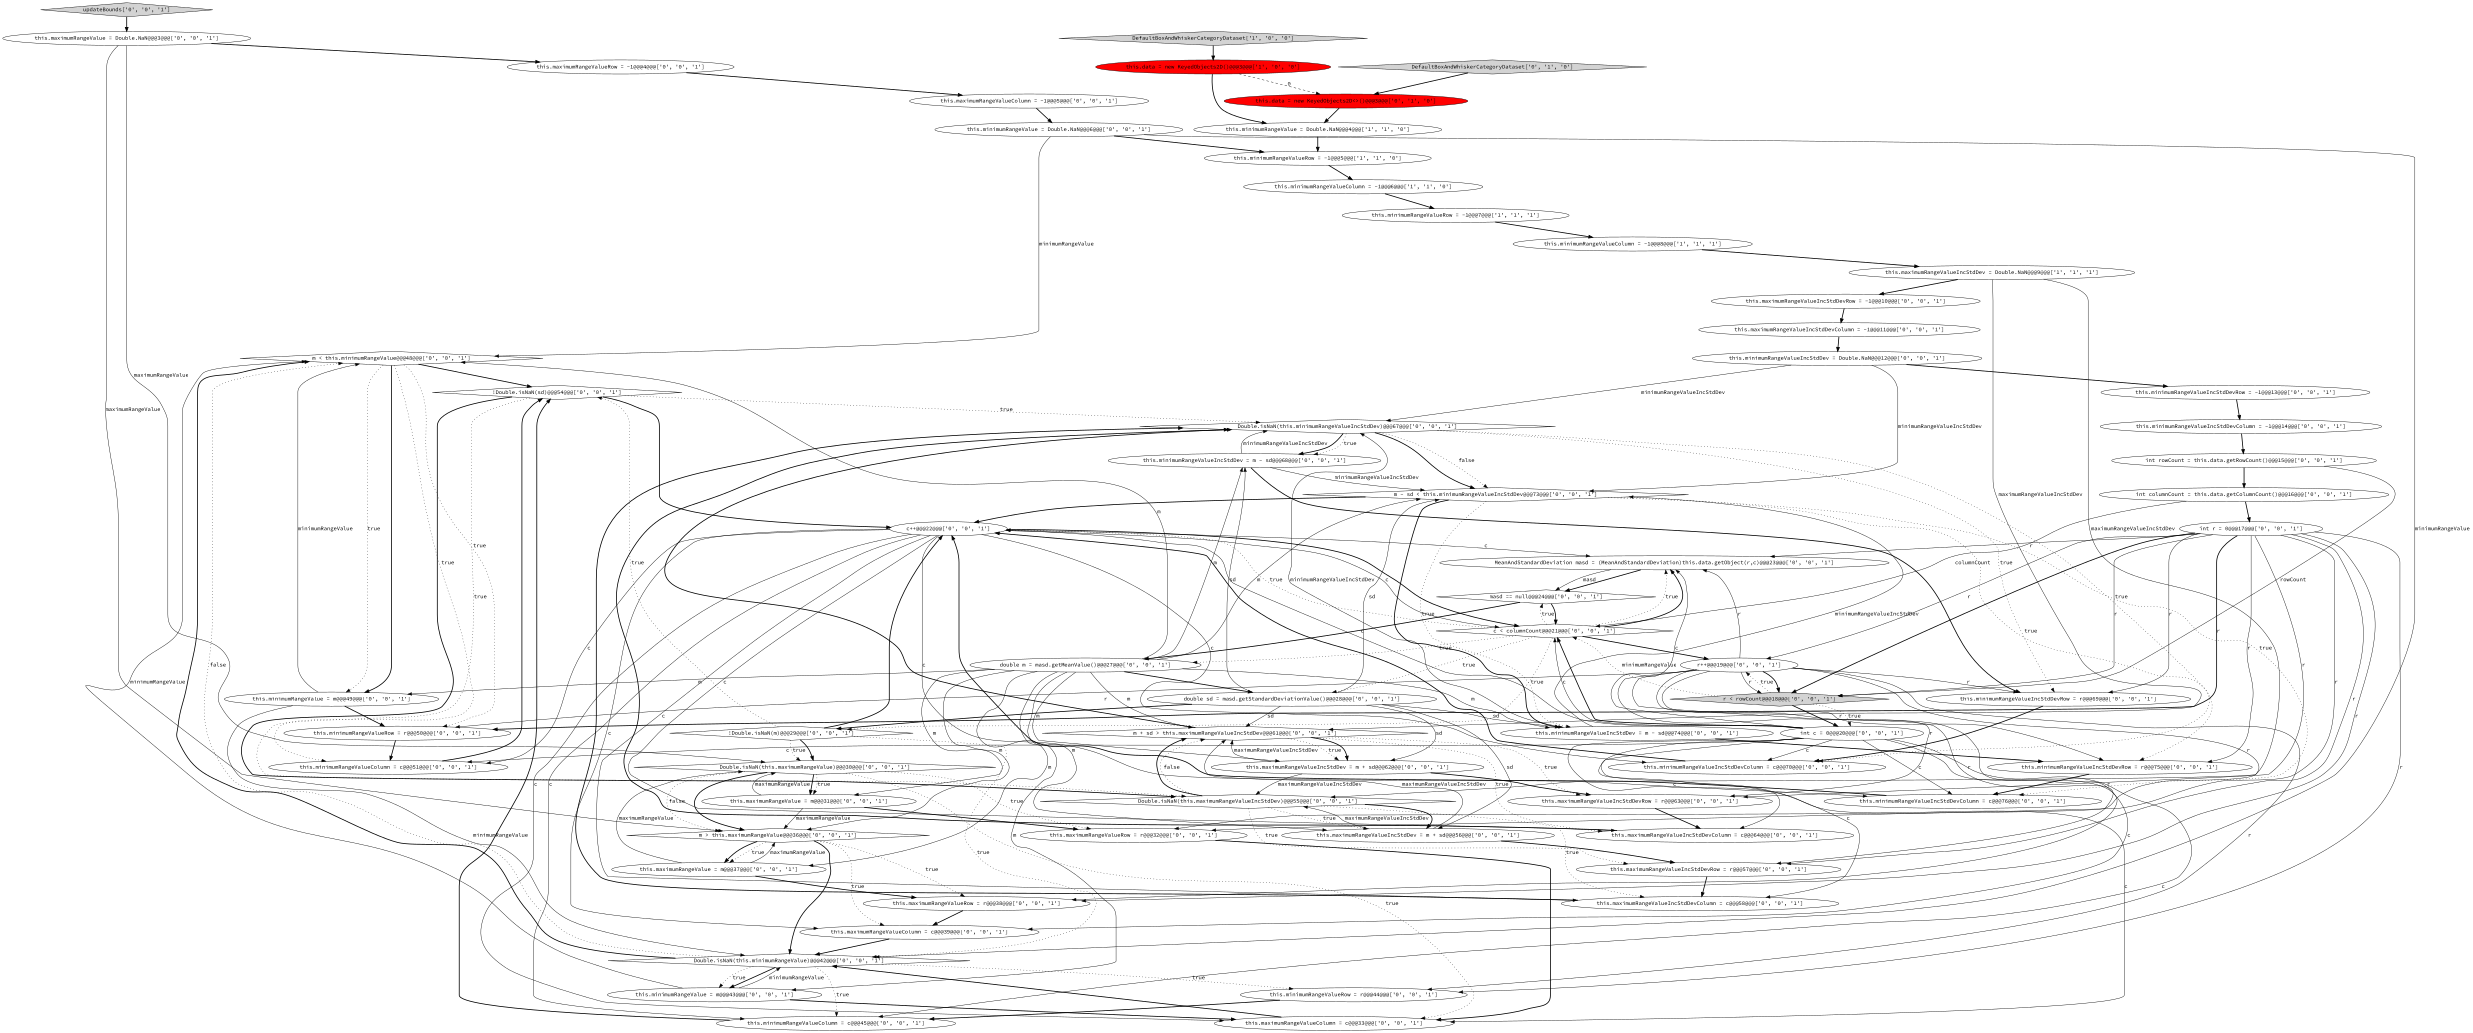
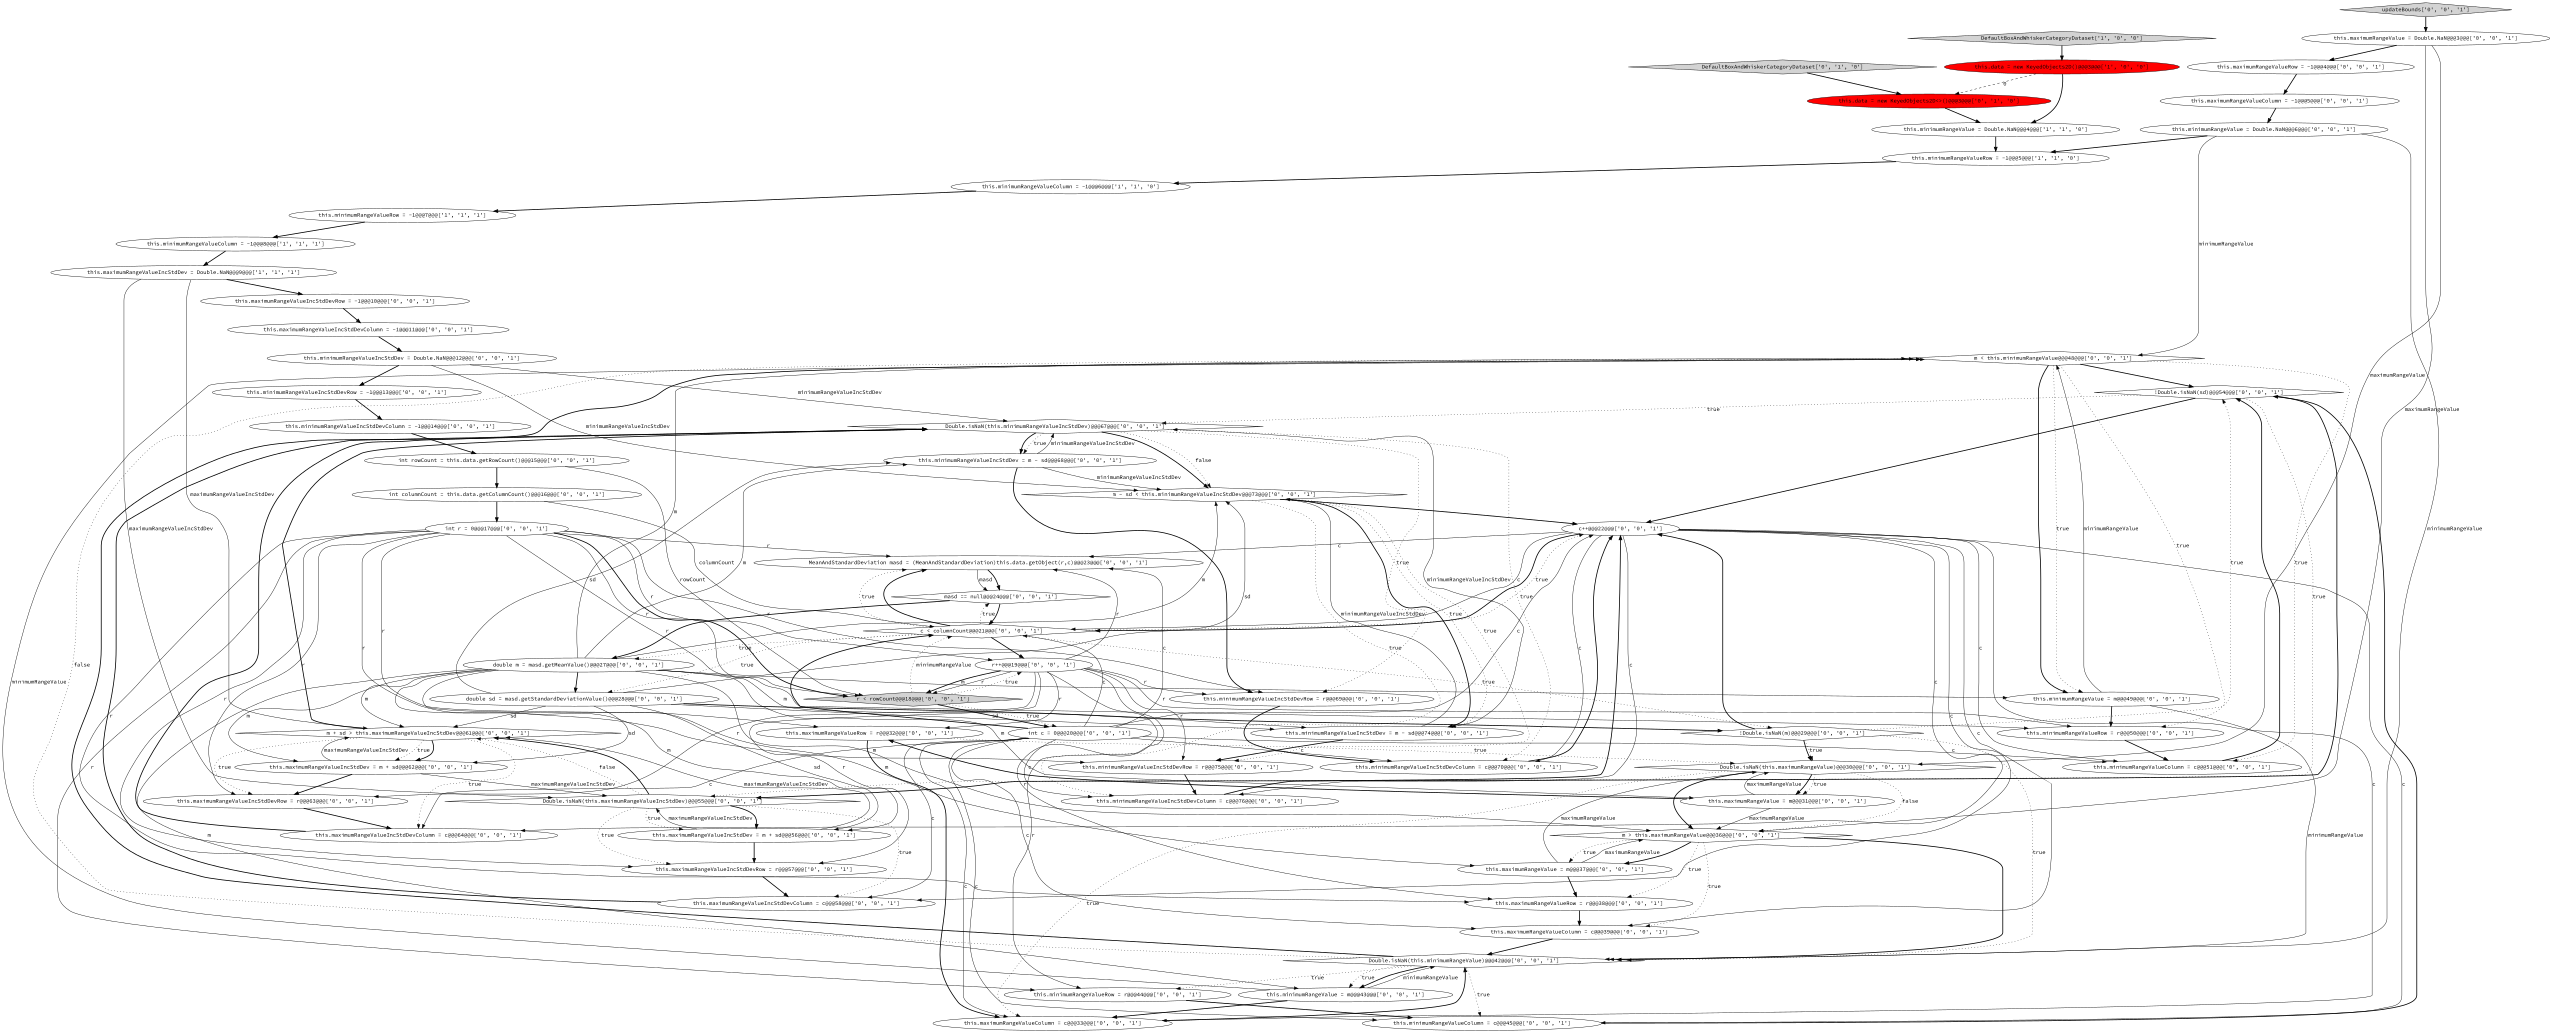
edge "int r = 0@@@17@@@['0', '0', '1']" -> "this.minimumRangeValueRow = r@@@50@@@['0', '0', '1']": style bold -> solid
edge "Double.isNaN(this.maximumRangeValue)@@@30@@@['0', '0', '1']" -> "this.maximumRangeValueRow = r@@@32@@@['0', '0', '1']": reversed
